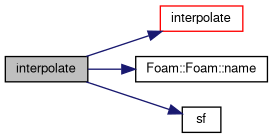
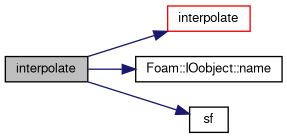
node "Foam::Foam::name": label "Foam::Foam::name" -> "Foam::IOobject::name"
